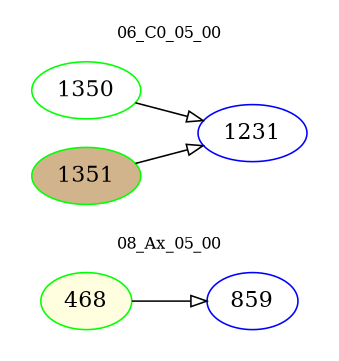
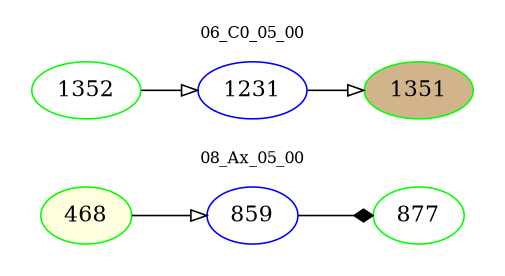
node "1350": label "1350" -> "1352"
edge "1351" -> "1231": reversed
node "877": added
